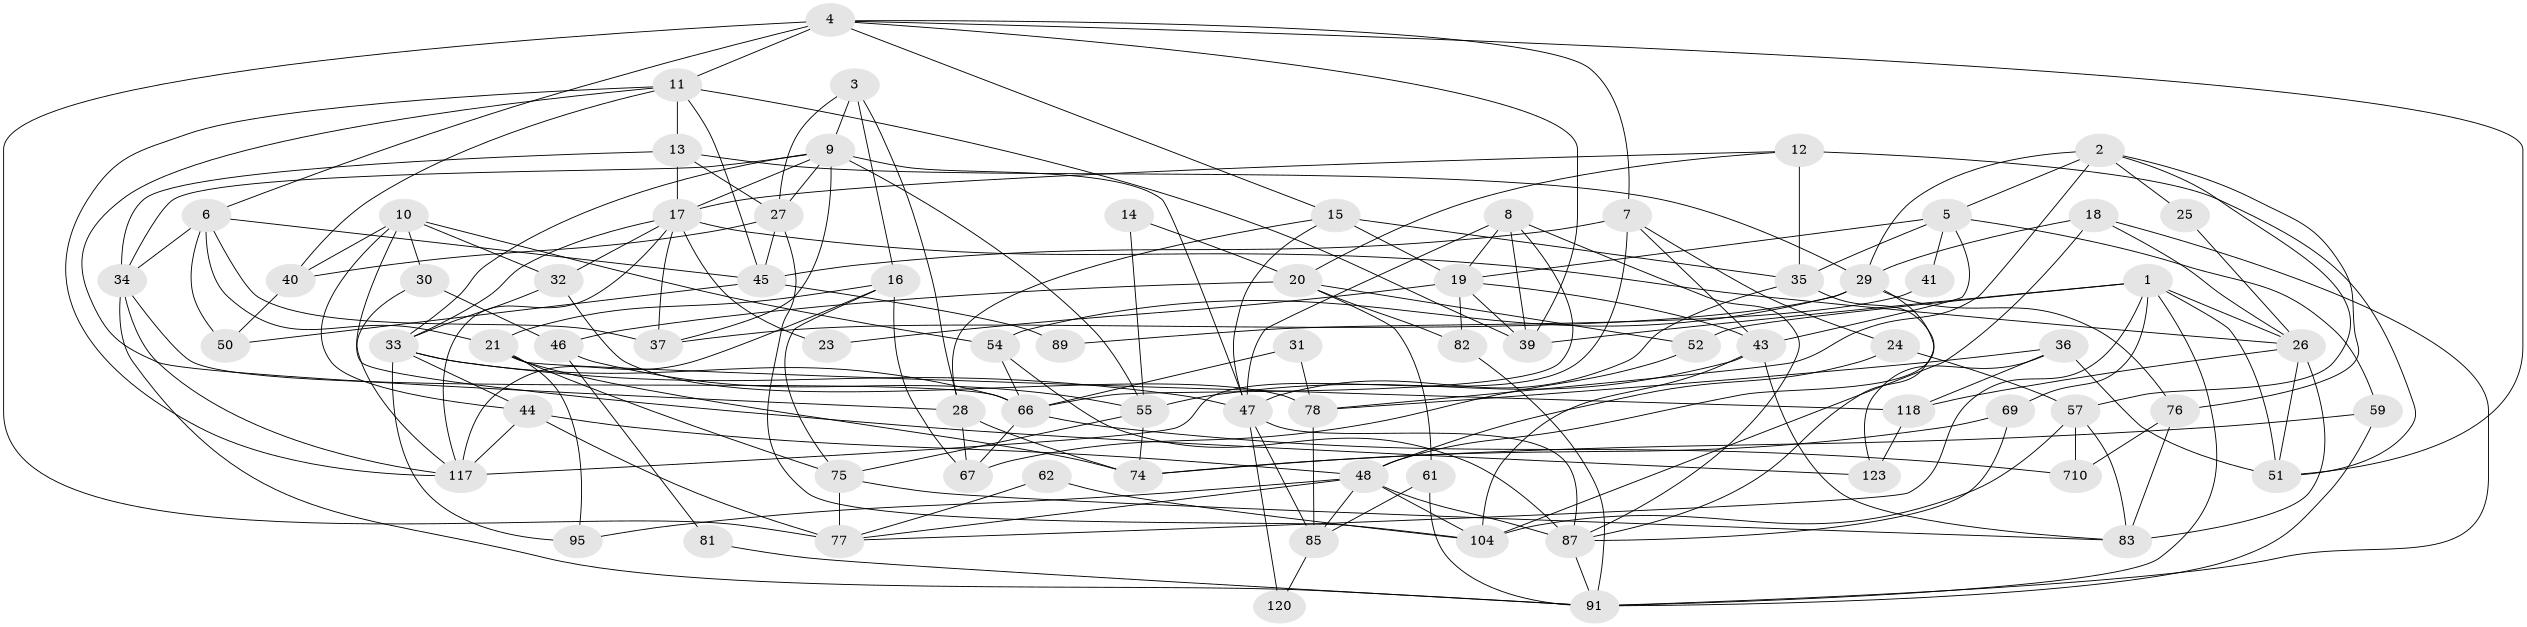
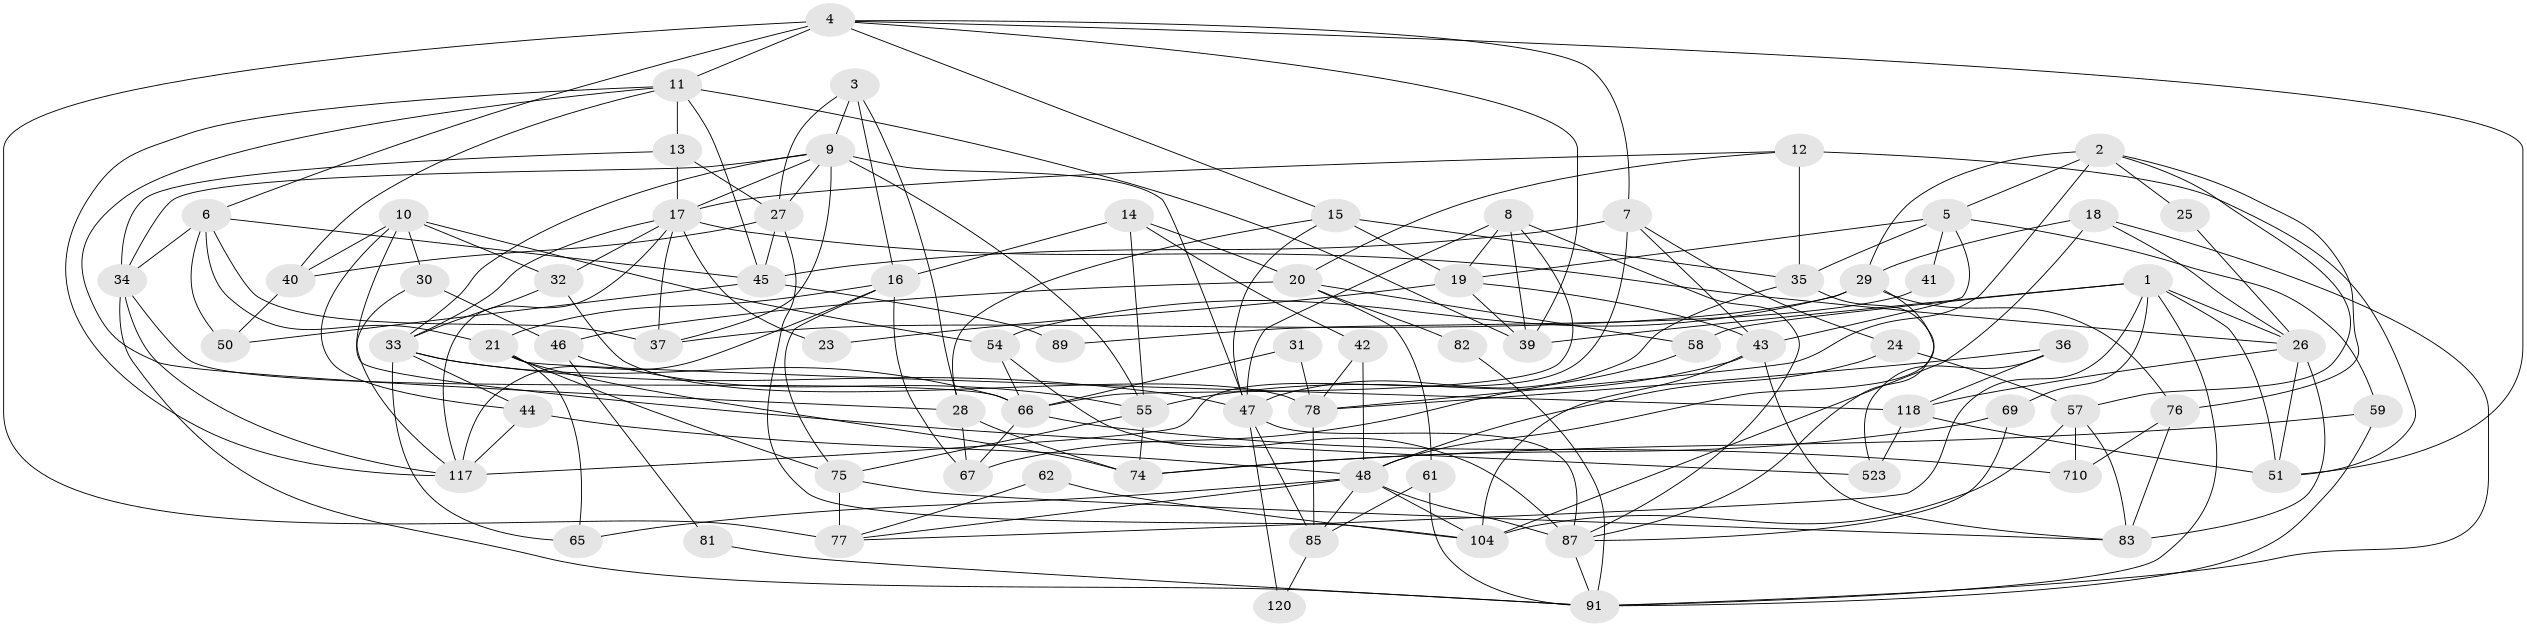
edge "13" -- "29": removed
edge "14" -- "16": added
edge "19" -- "82": removed
node "42": added
node "52": label "52" -> "58"
edge "36" -- "51": now "118" -- "51"
node "123": label "123" -> "523"
edge "44" -- "77": removed
node "95": label "95" -> "65"
